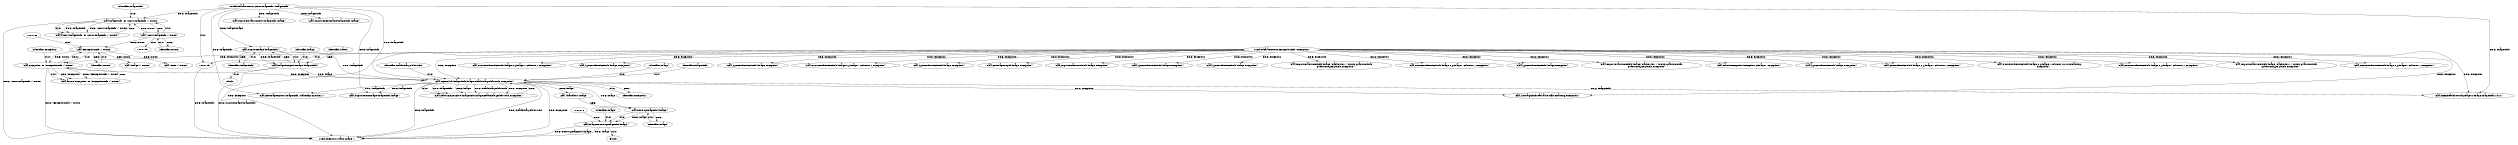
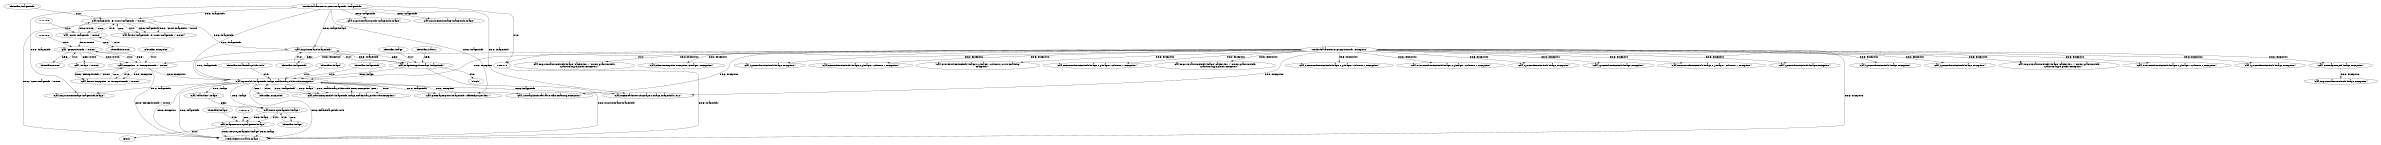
edge "(Call,image_info != (const ImageInfo *) NULL)" -> "(Call,AcquireImage(image_info))": added, label "DDG: image_info"
edge "(Call,(const ImageInfo *) NULL)" -> "1000159": reversed
edge "(MethodParameterIn,ExceptionInfo *exception)" -> "(Call,ImportQuantumPixels(image,exception))": now "(Call,GetImageDepth(image,exception))" -> "(Call,ImportQuantumPixels(image,exception))"
node "(Call,(TIFF *) NULL)": removed
